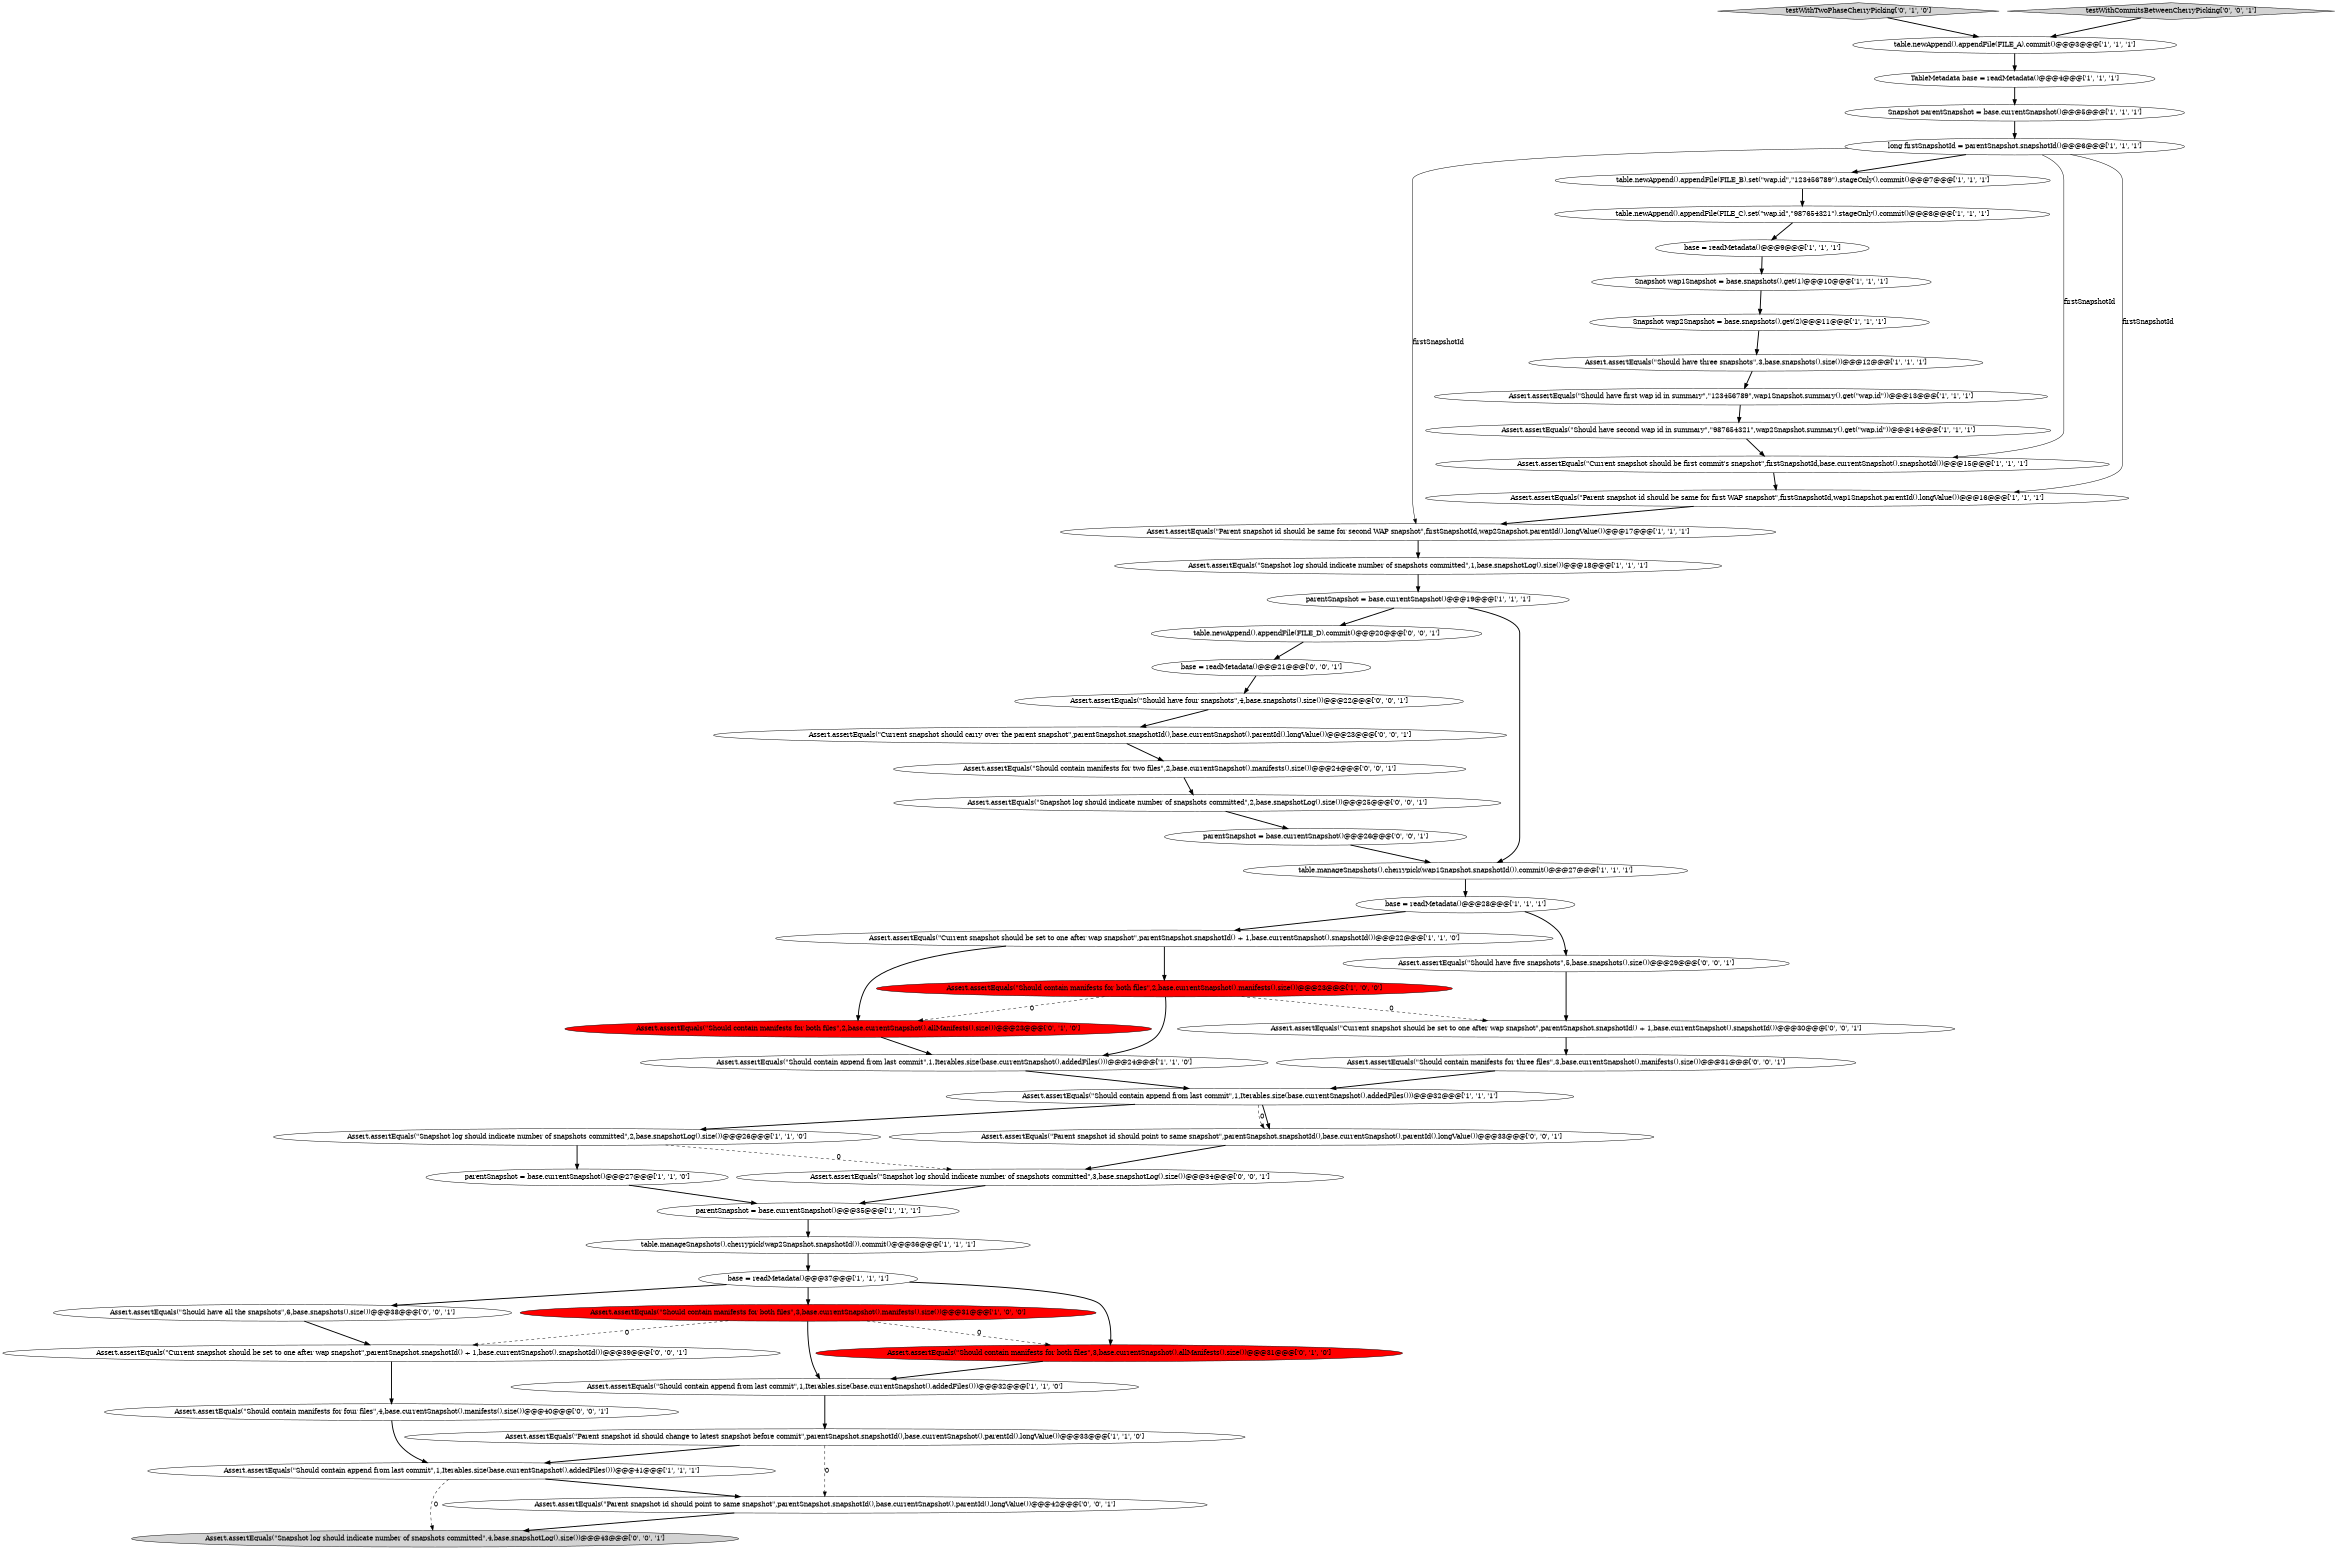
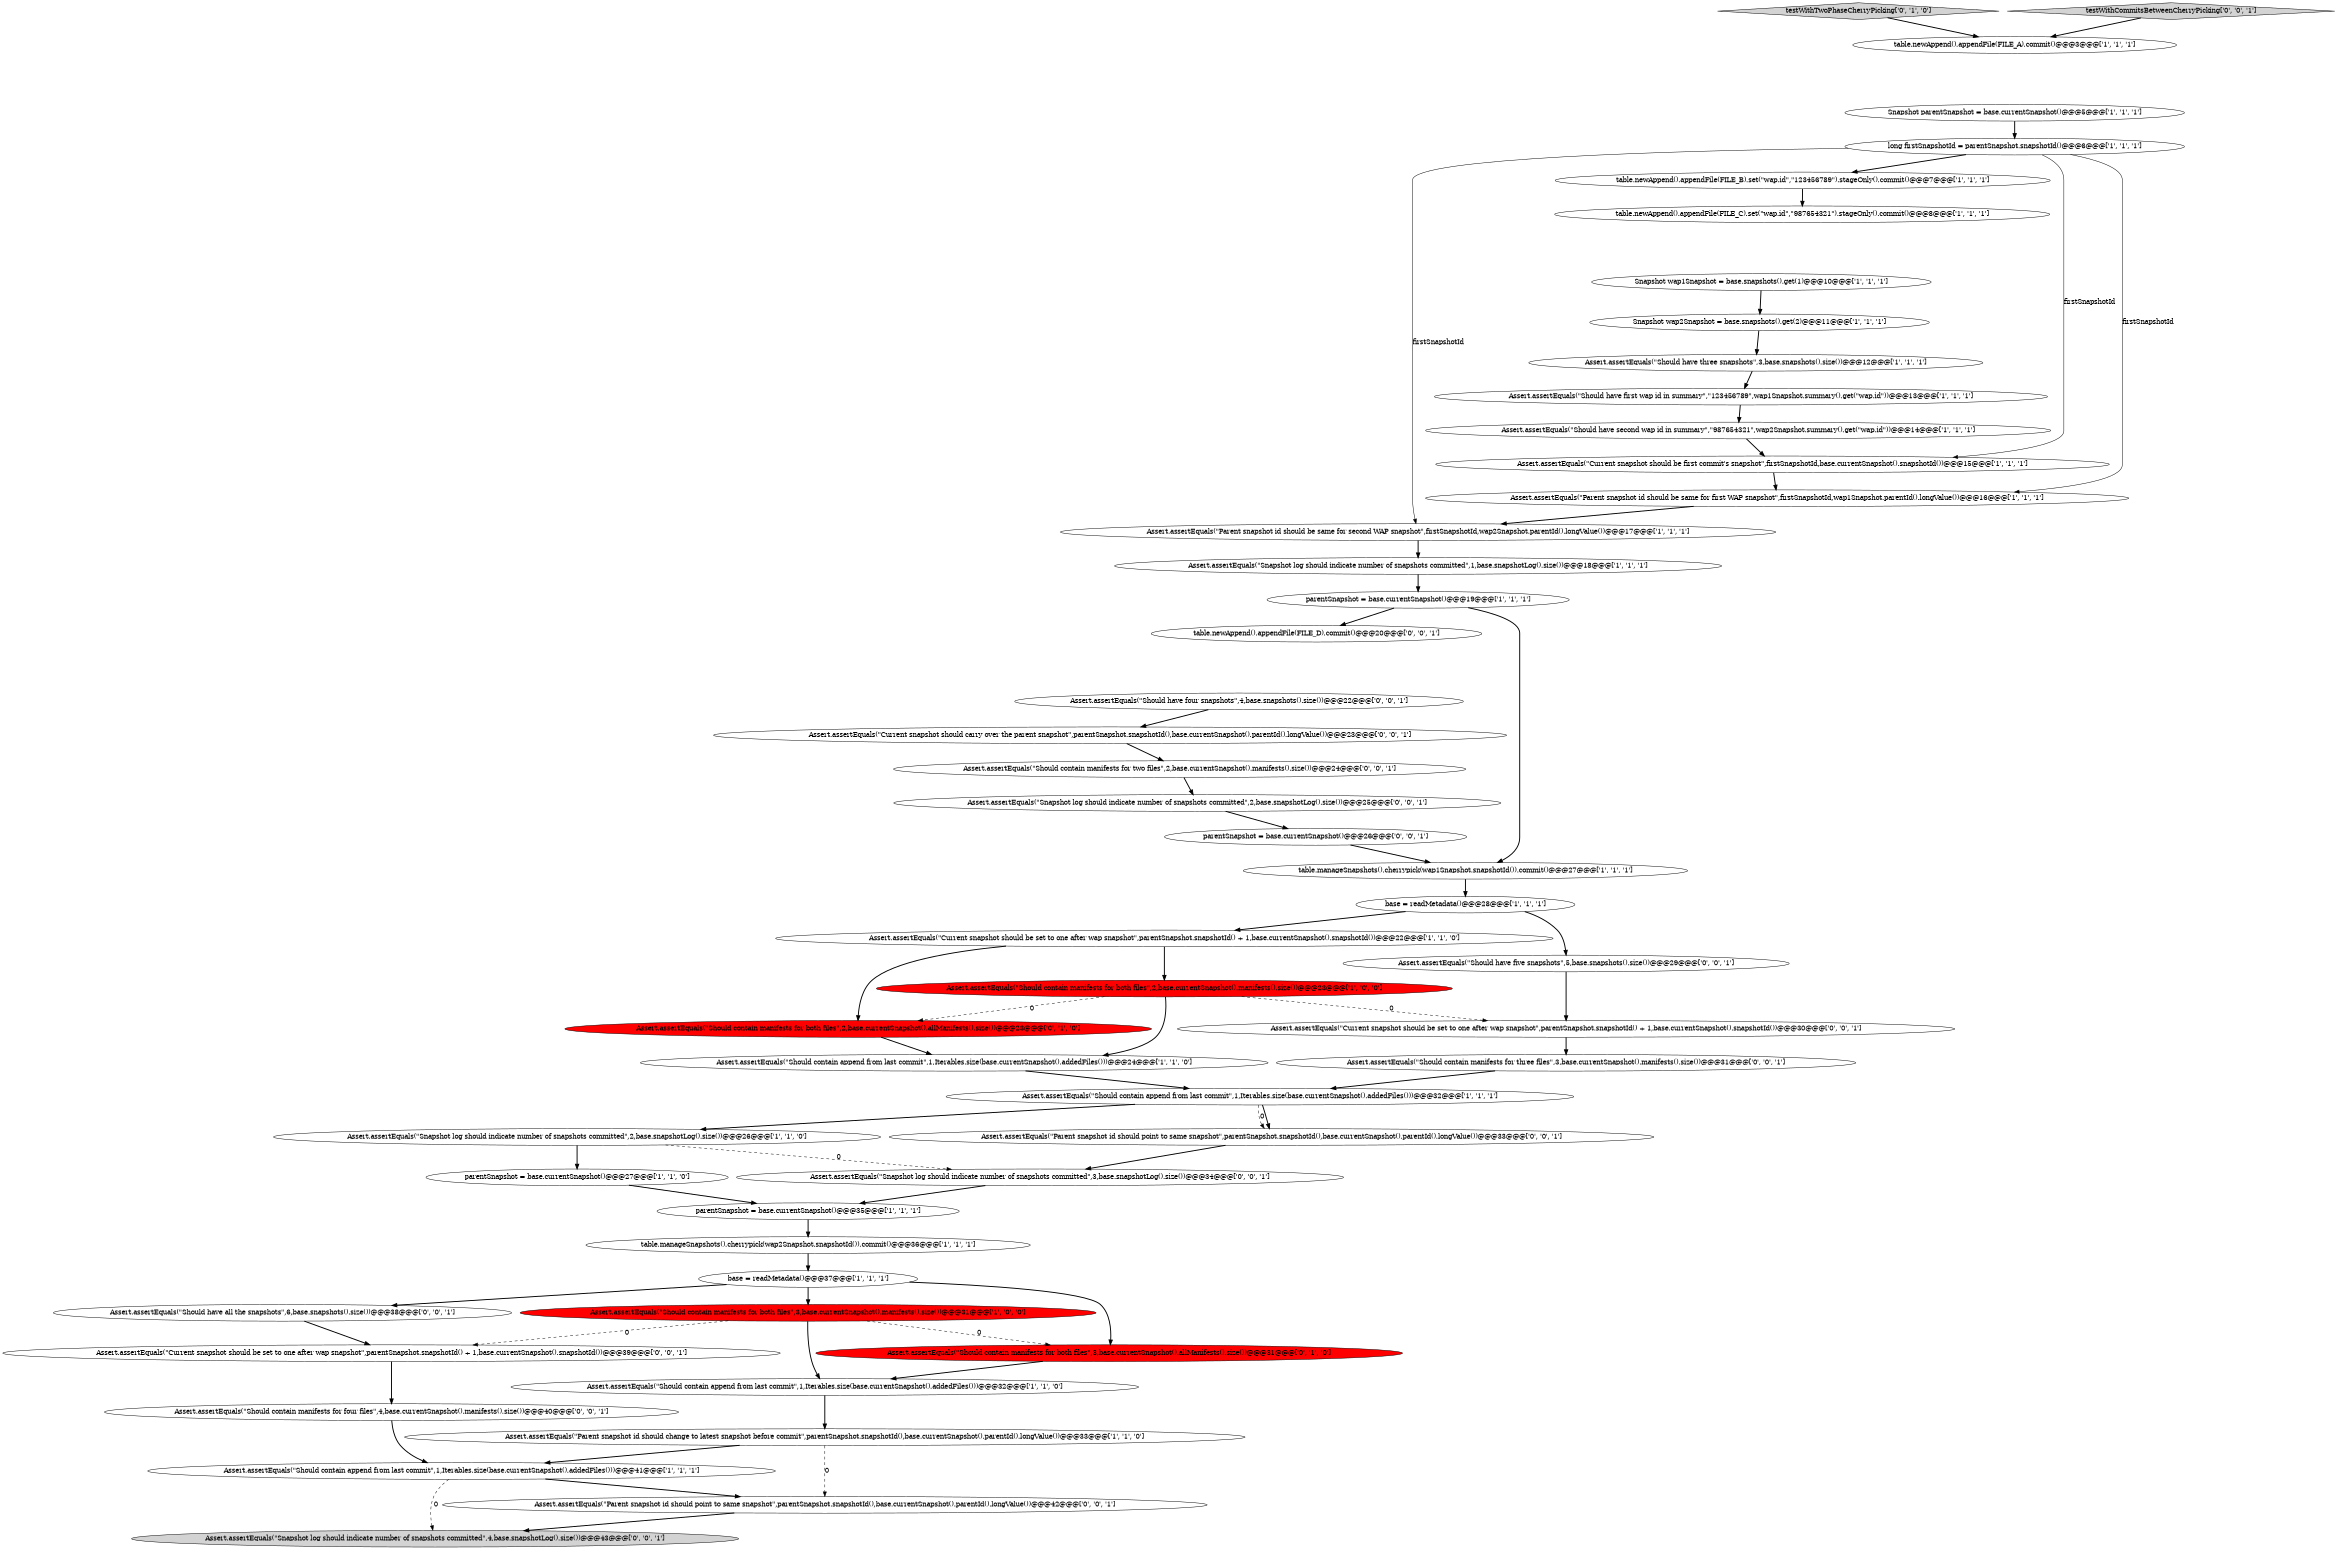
node "TableMetadata base = readMetadata()@@@4@@@['1', '1', '1']": removed
node "base = readMetadata()@@@9@@@['1', '1', '1']": removed
node "base = readMetadata()@@@21@@@['0', '0', '1']": removed
